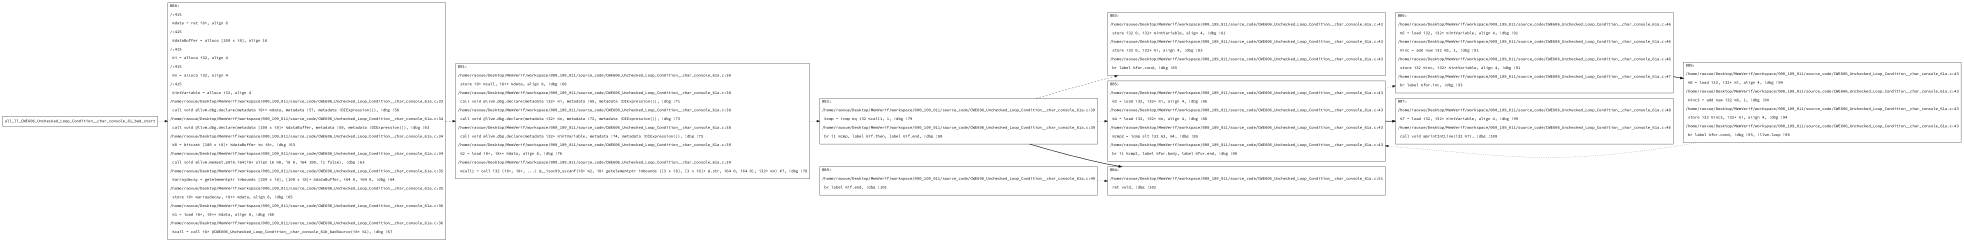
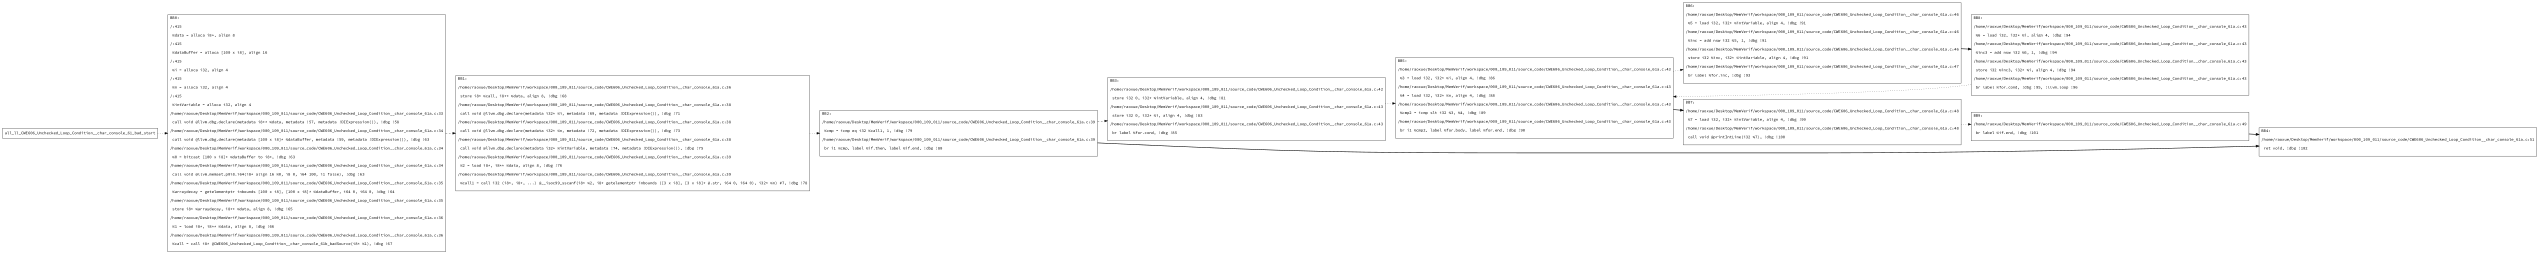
node "BB0:": text "%data = ret i8*, align 8" -> "%data = alloca i8*, align 8"
edge "BB2:" -> "BB5:": now "BB3:" -> "BB5:"
edge "BB7:" -> "BB9:": added
edge "BB9:" -> "BB4:": style dotted -> bold
